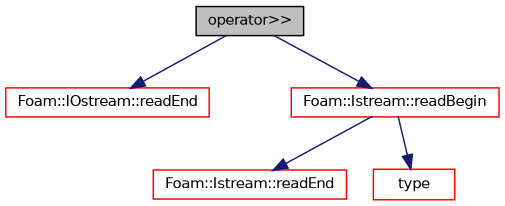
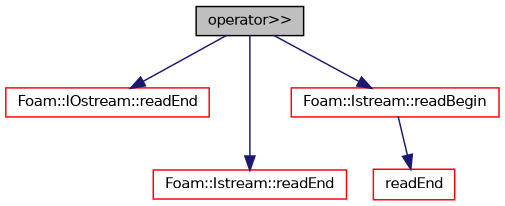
edge "Foam::Istream::readBegin" -> "Foam::Istream::readEnd": now "operator>>" -> "Foam::Istream::readEnd"
node "type": label "type" -> "readEnd"
